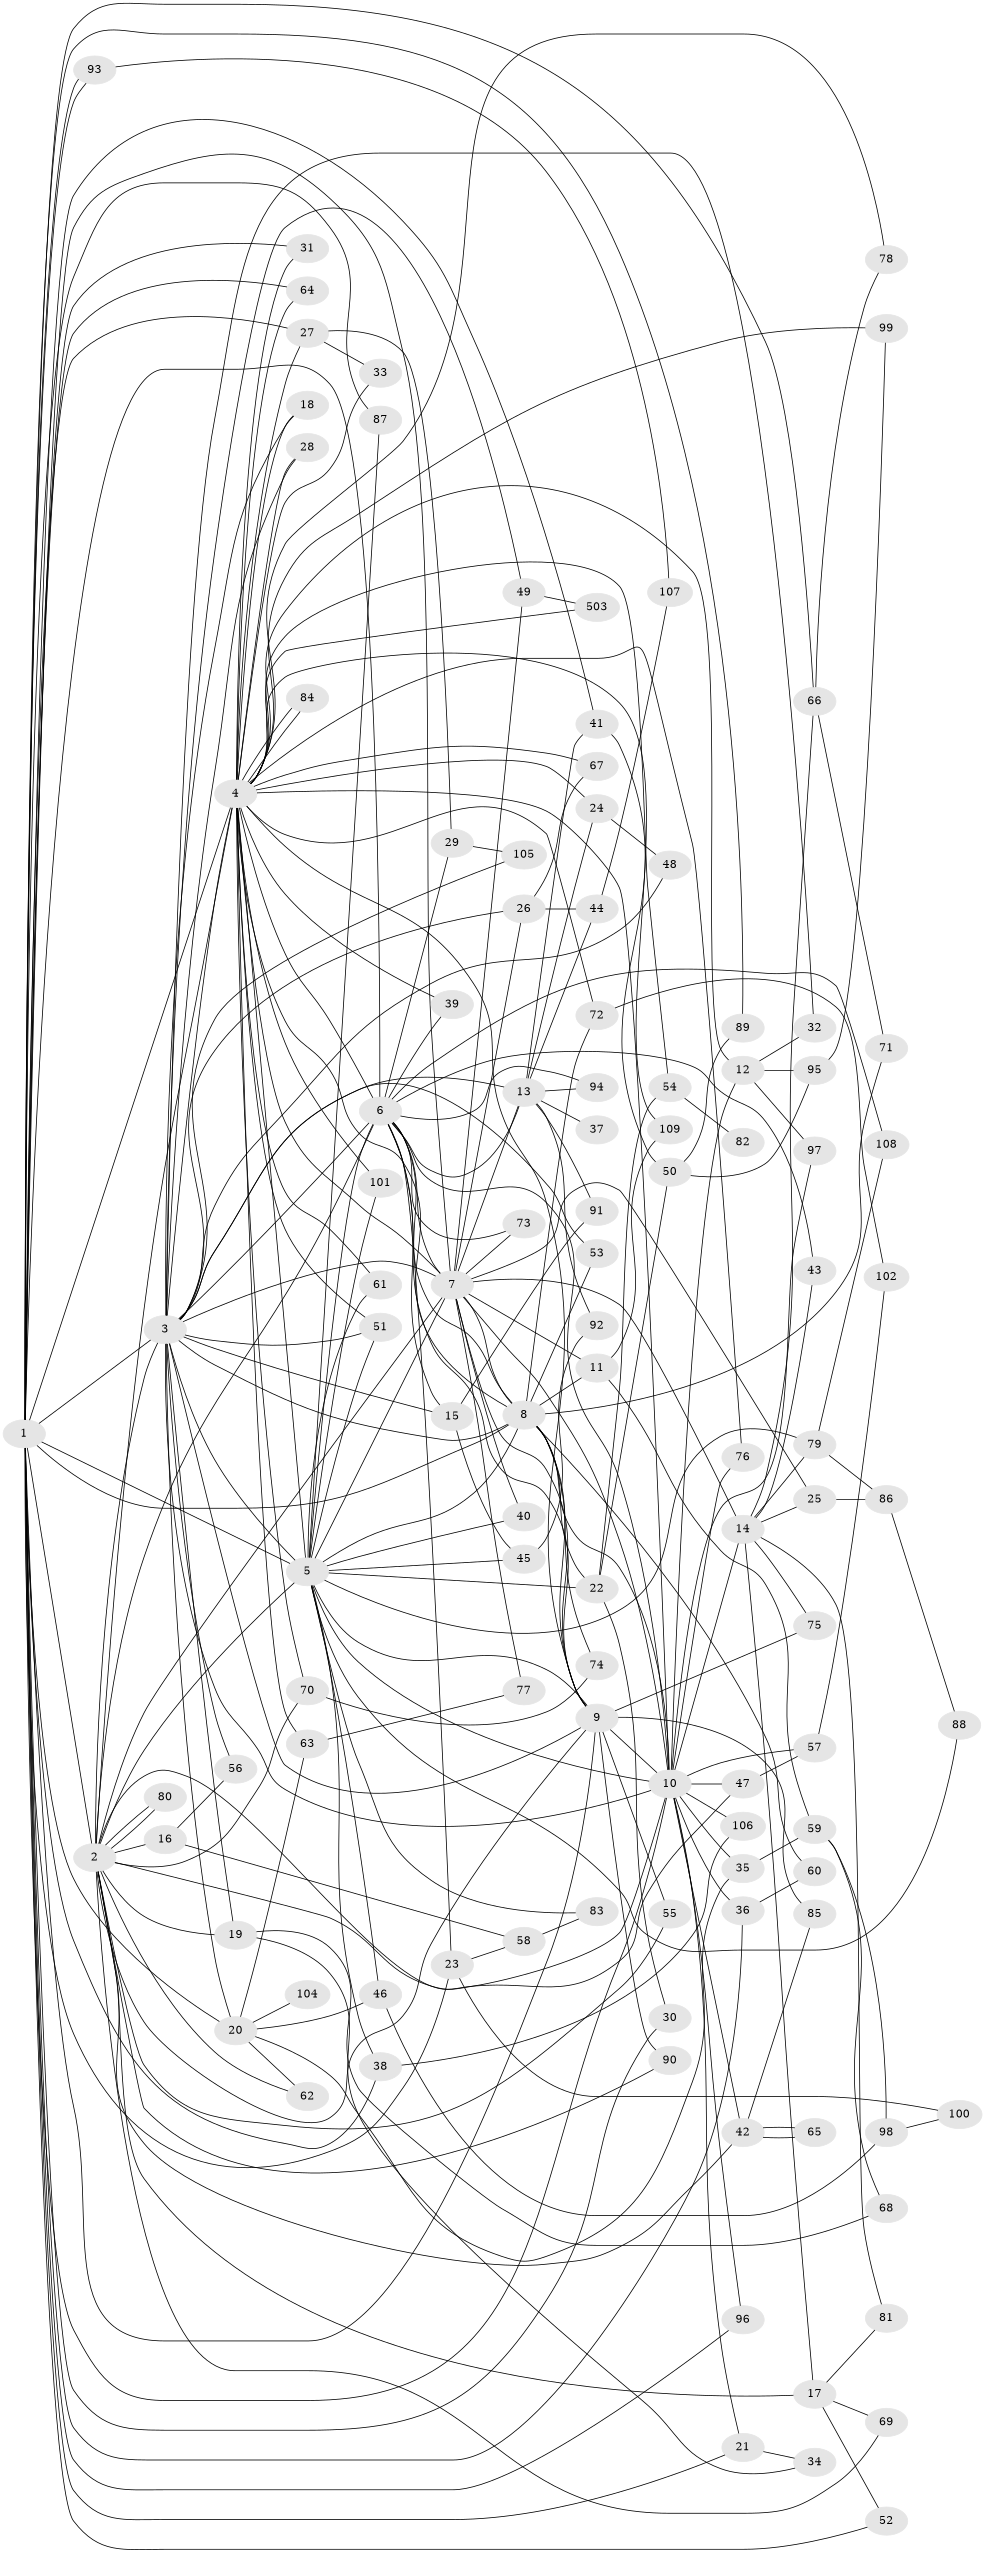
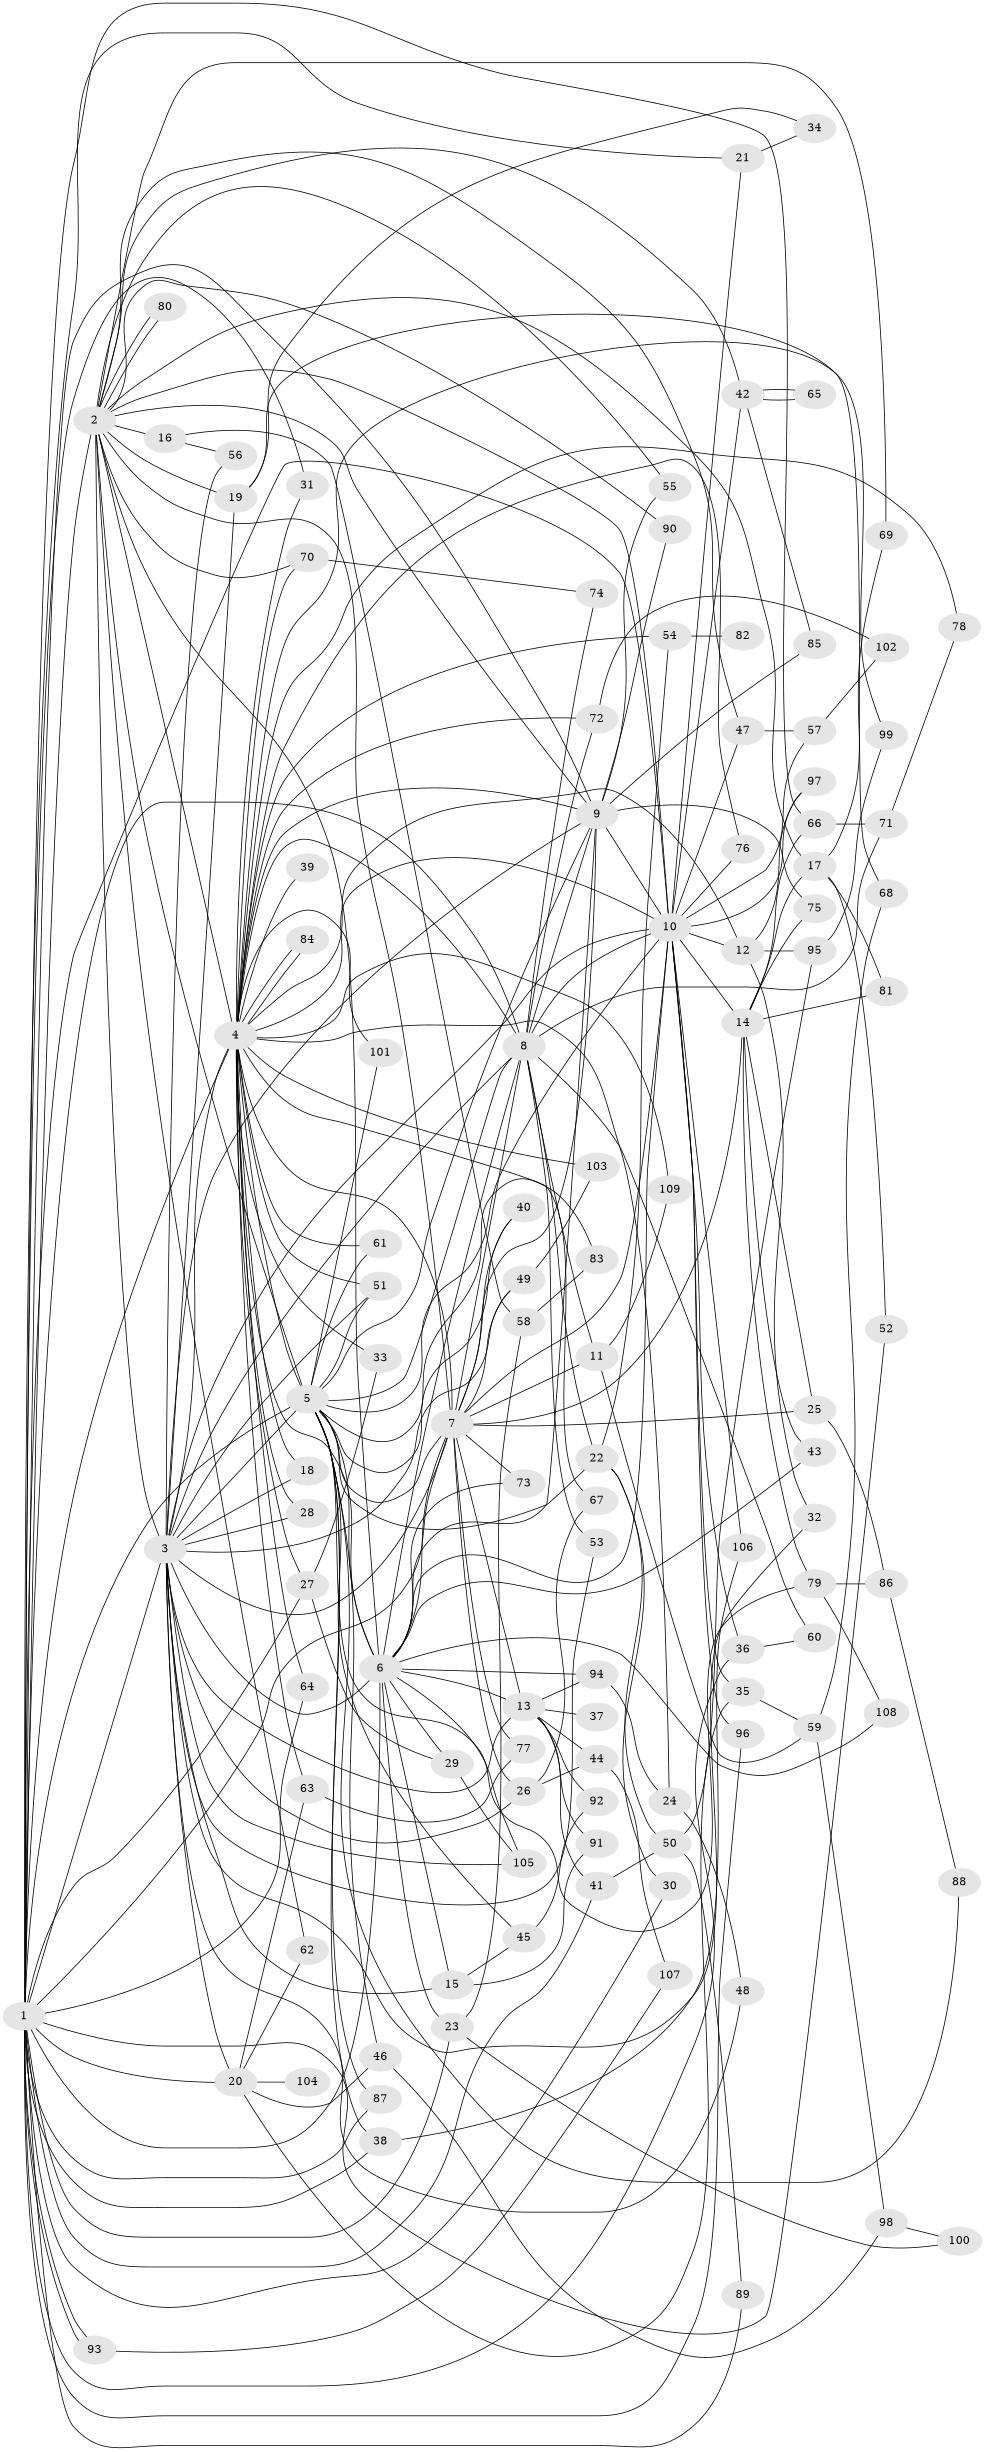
edge "78" -- "66": now "78" -- "71"
node "503": label "503" -> "103"
edge "24" -- "13": now "24" -- "94"
edge "39" -- "6": now "105" -- "6"
